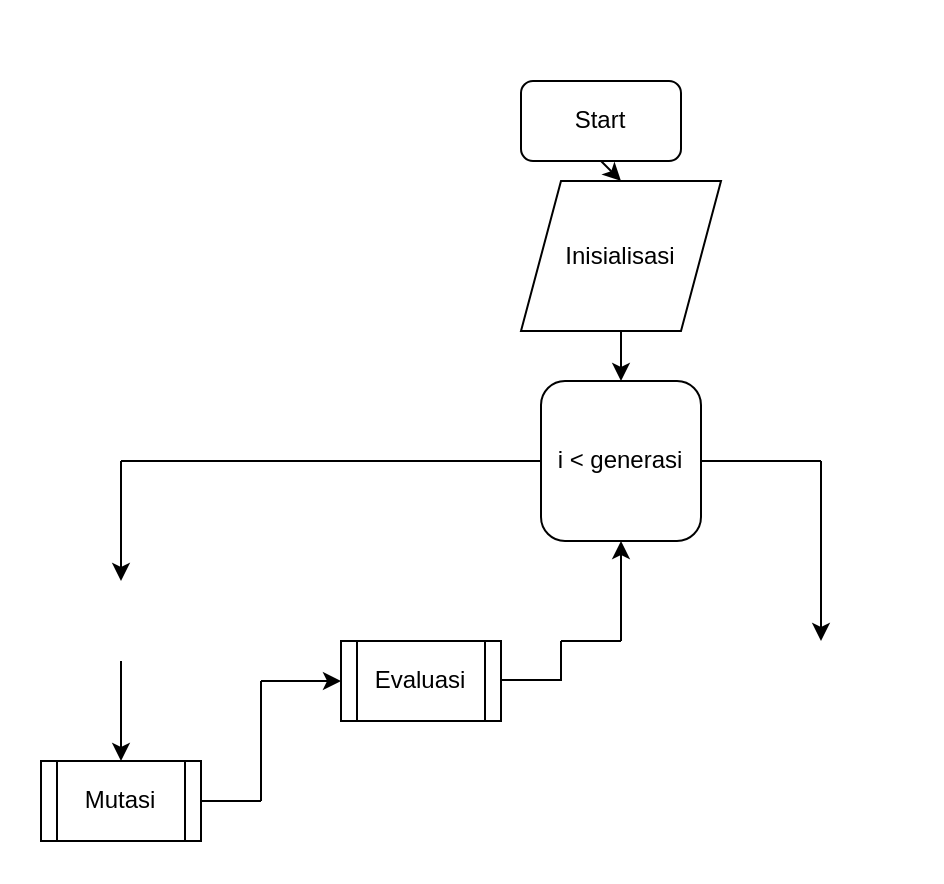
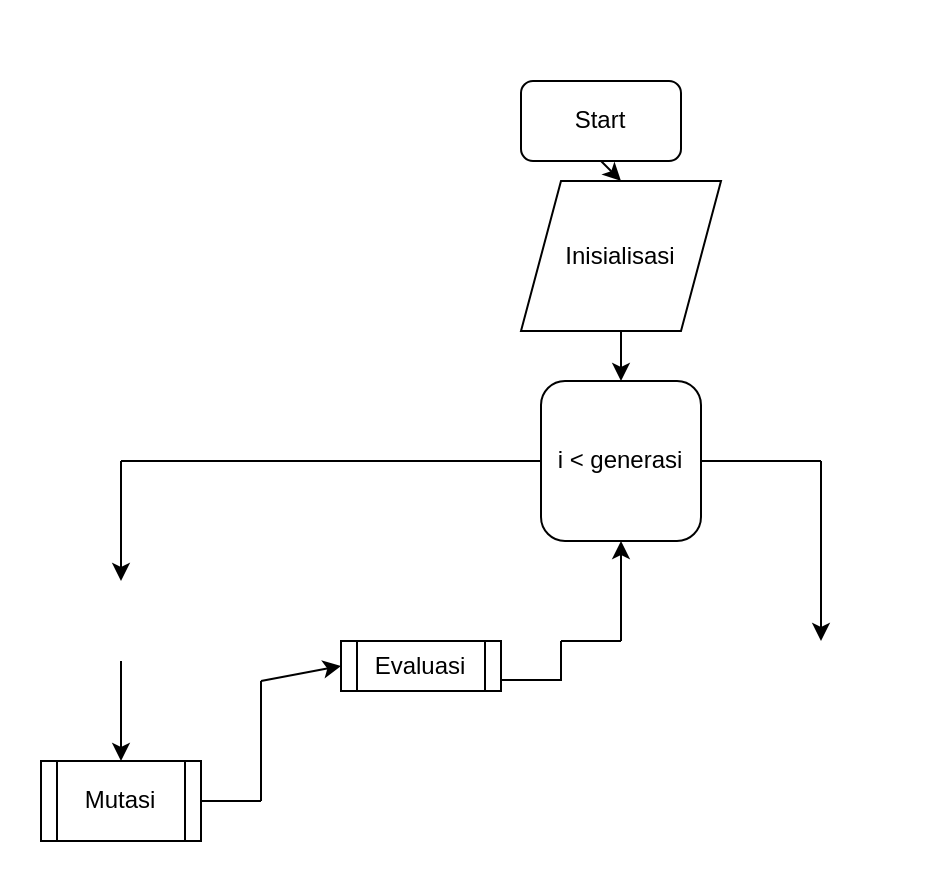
node "Evaluasi": size 160x80 -> 160x50
